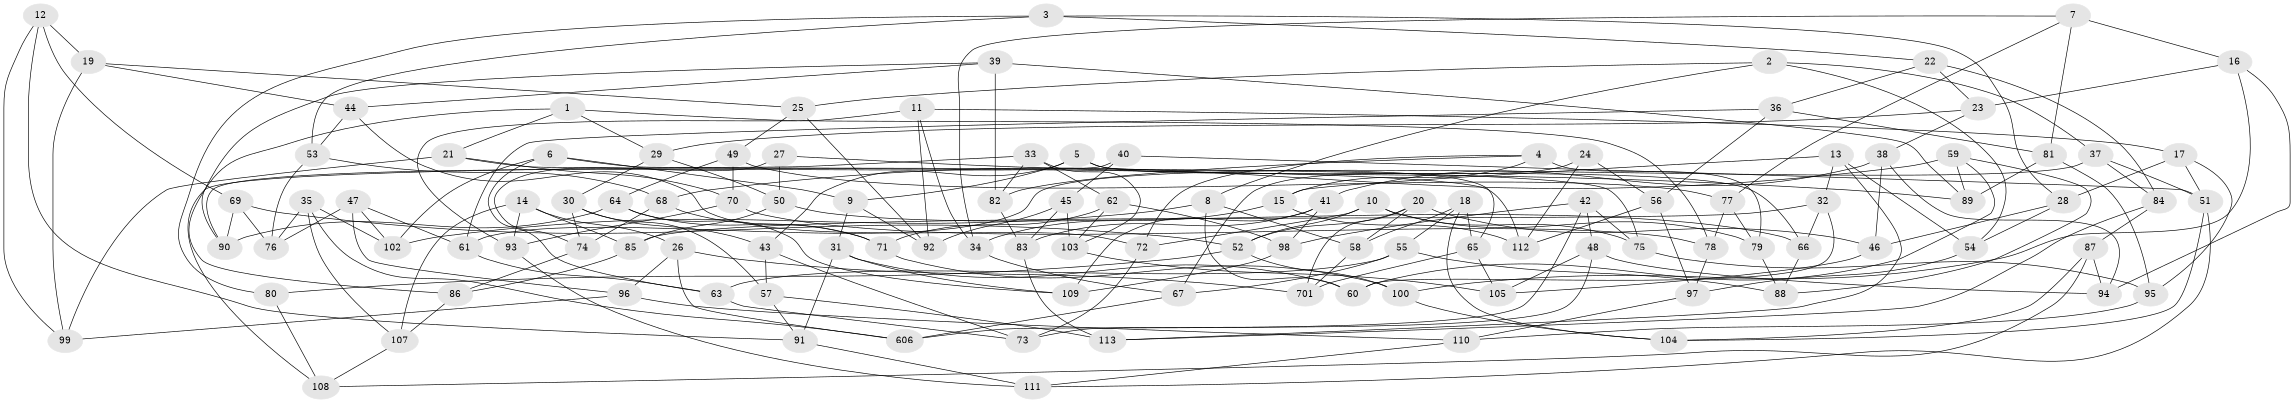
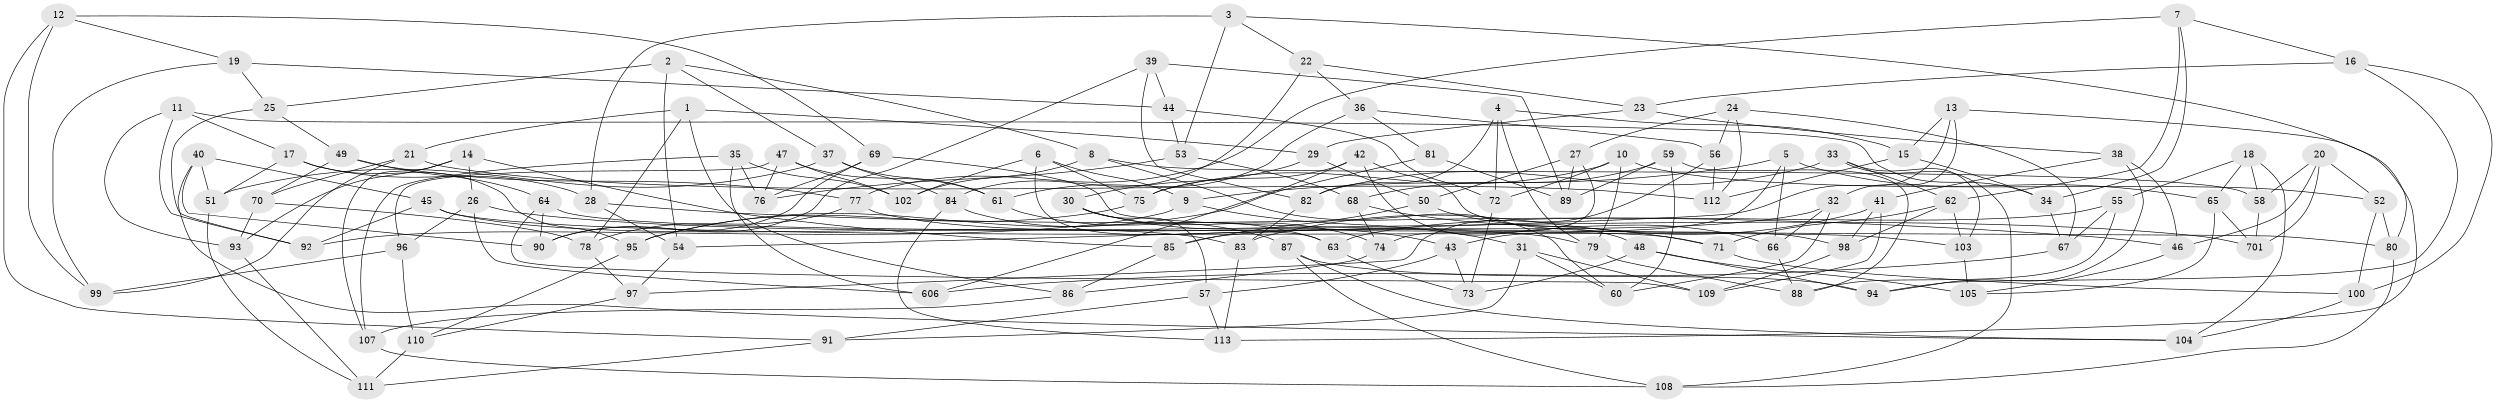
edge "7" -- "81": now "7" -- "62"
edge "24" -- "27": added
edge "69" -- "52": now "69" -- "80"
edge "51" -- "104": now "40" -- "104"
